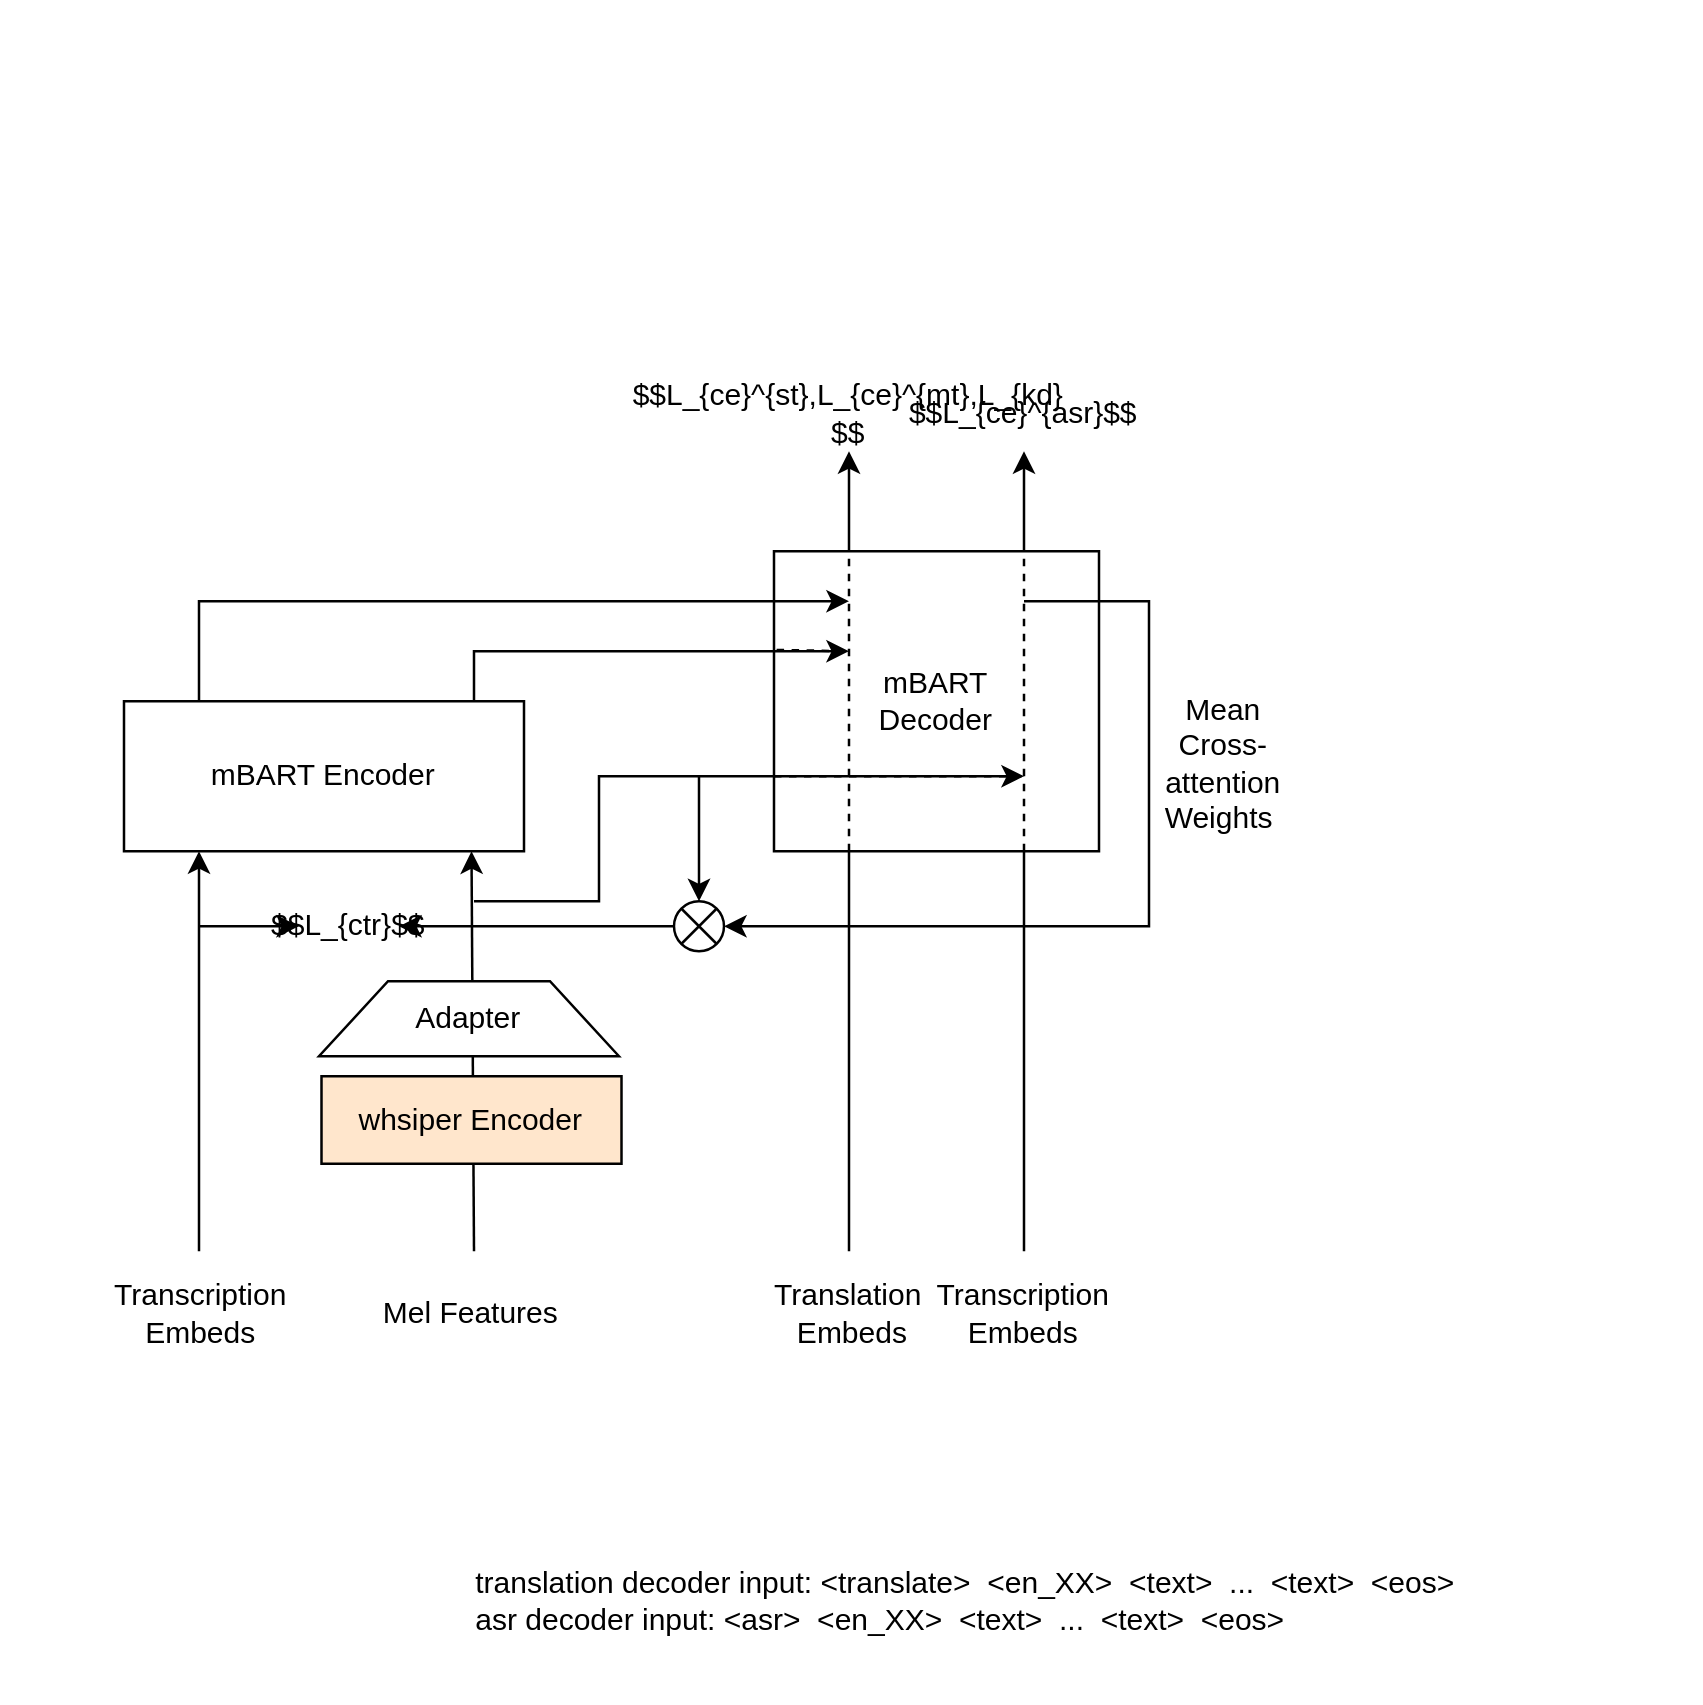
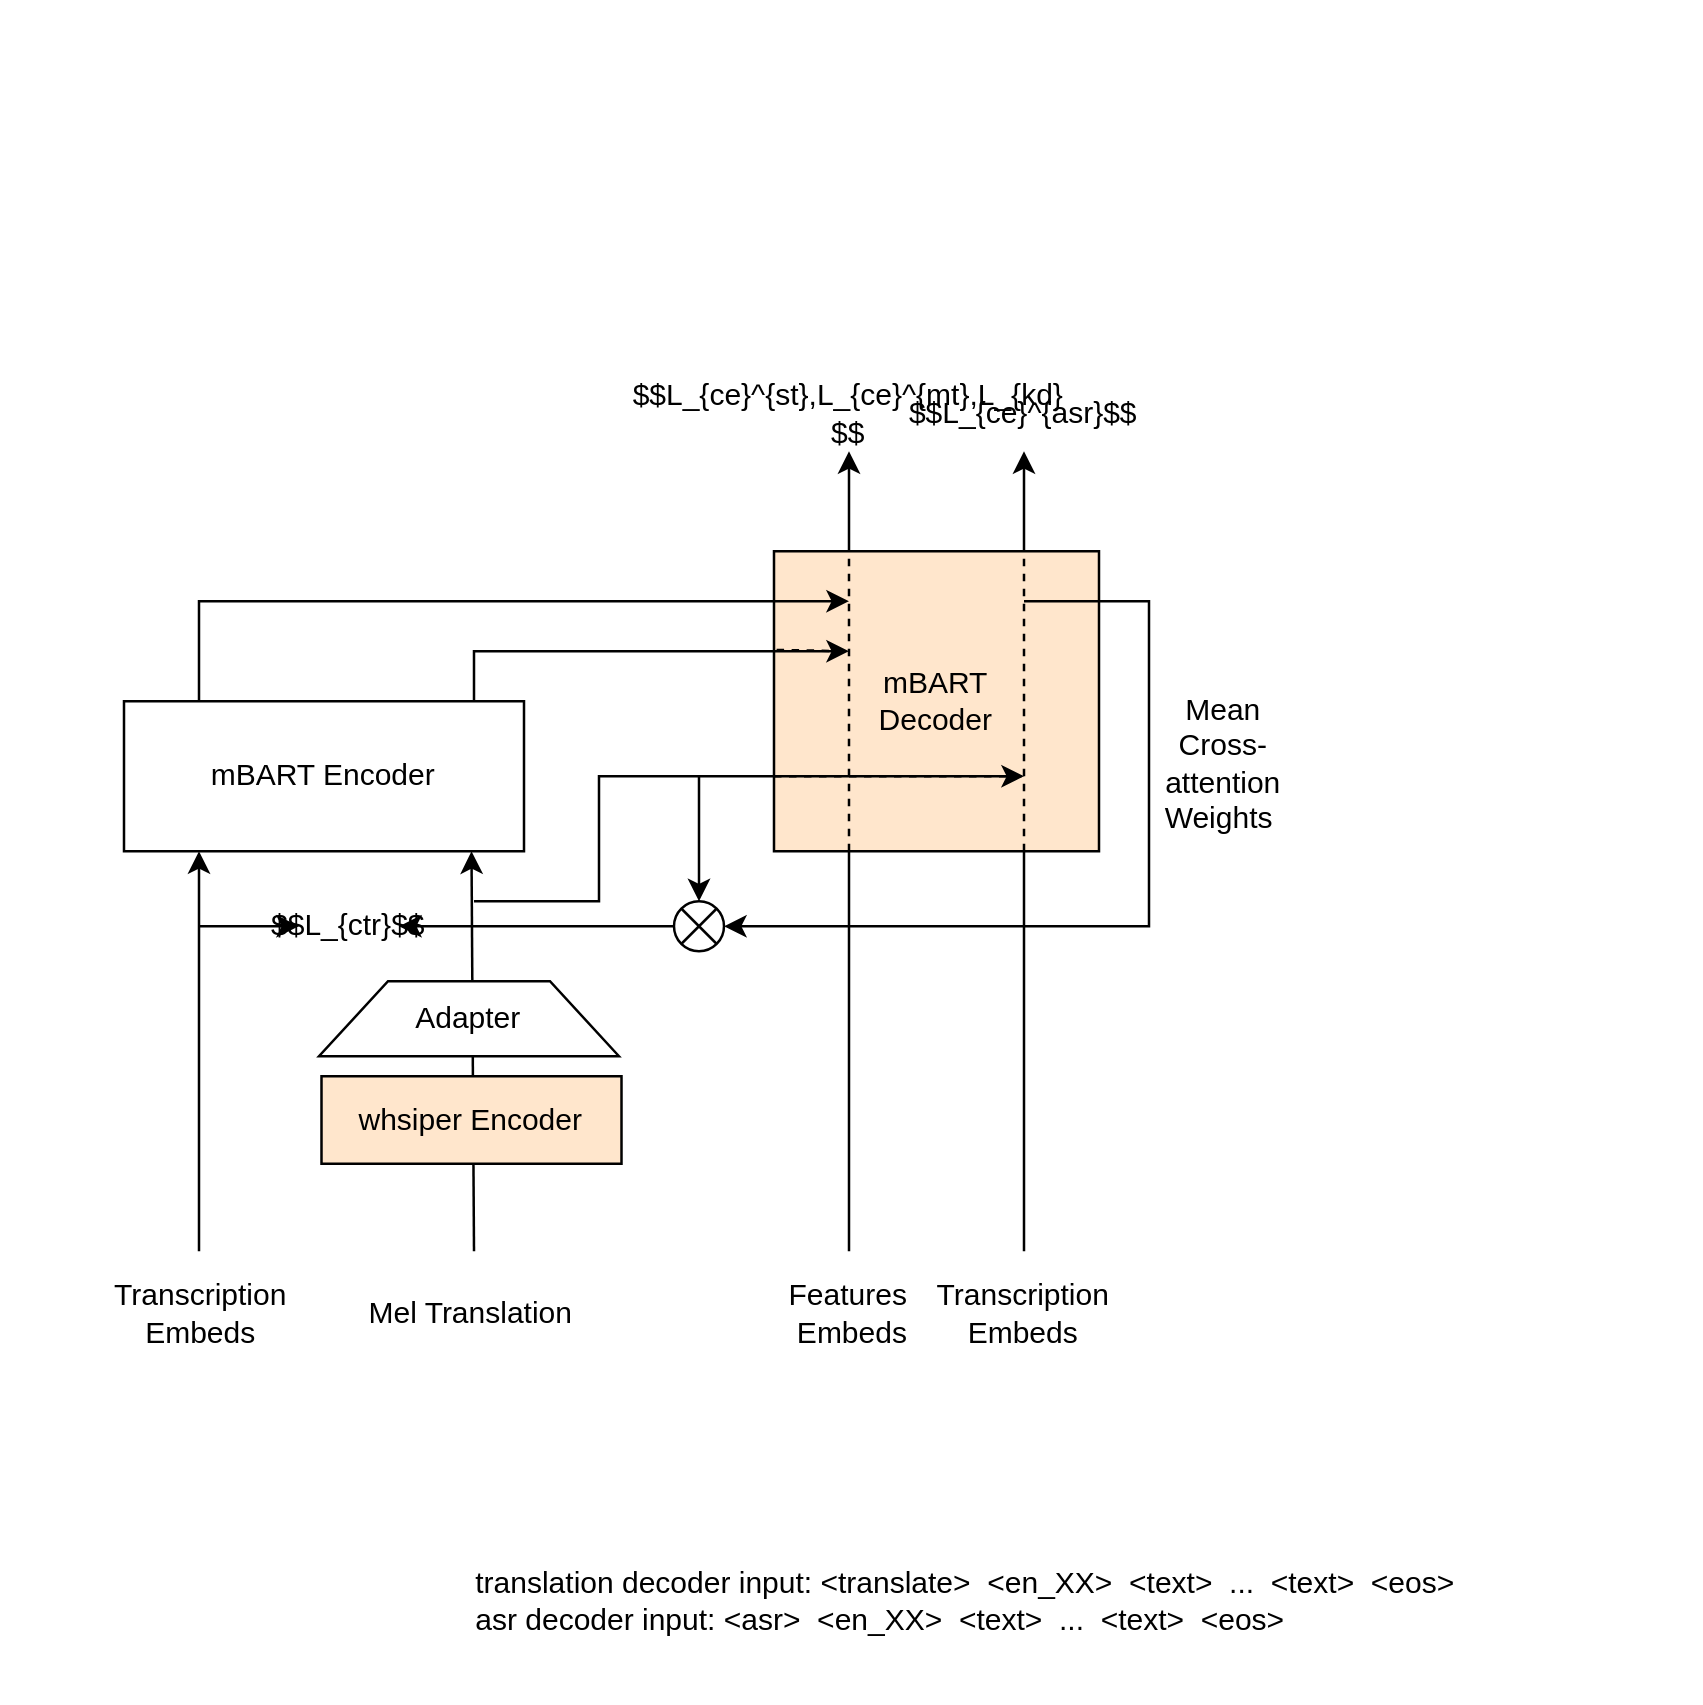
node "mBART Decoder": fillcolor #ffffff -> #ffe6cc
node "Mel Features": label "Mel Features" -> "Mel Translation"
node "Translation Embeds": label "Translation Embeds" -> "Features Embeds"
